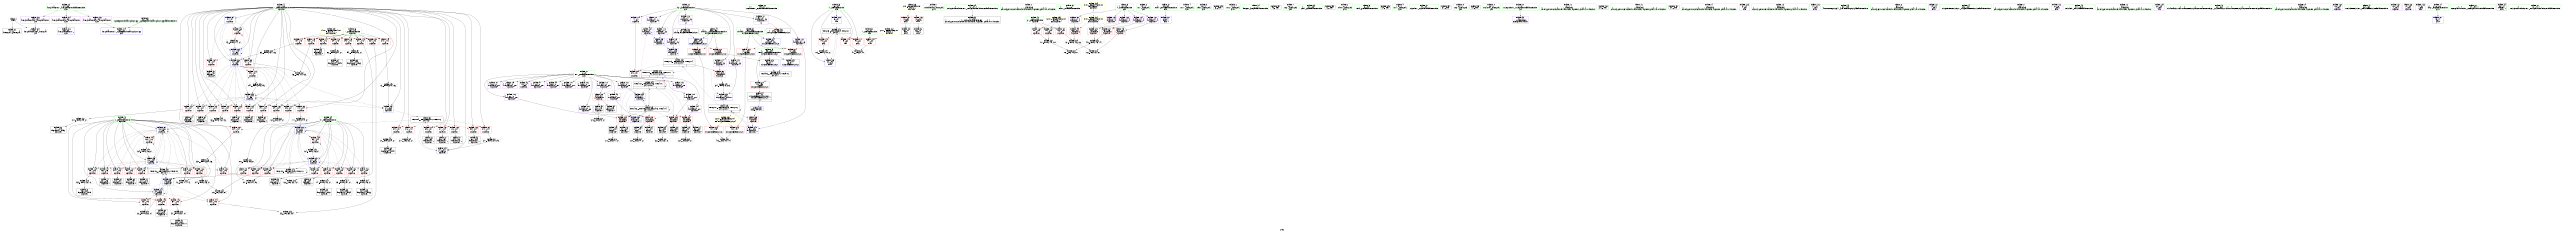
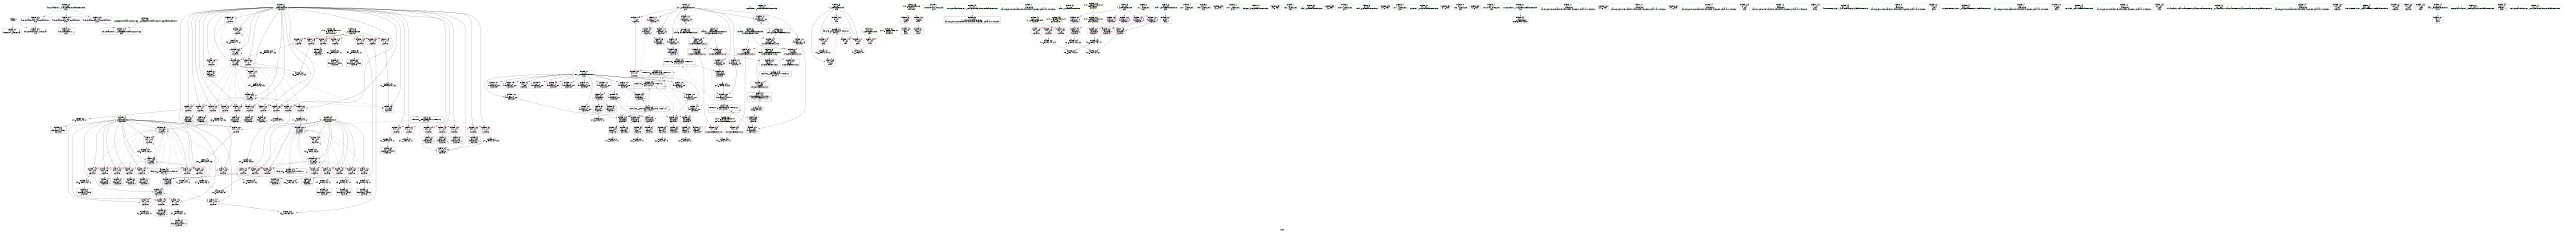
node "NodeID: 146": removed
